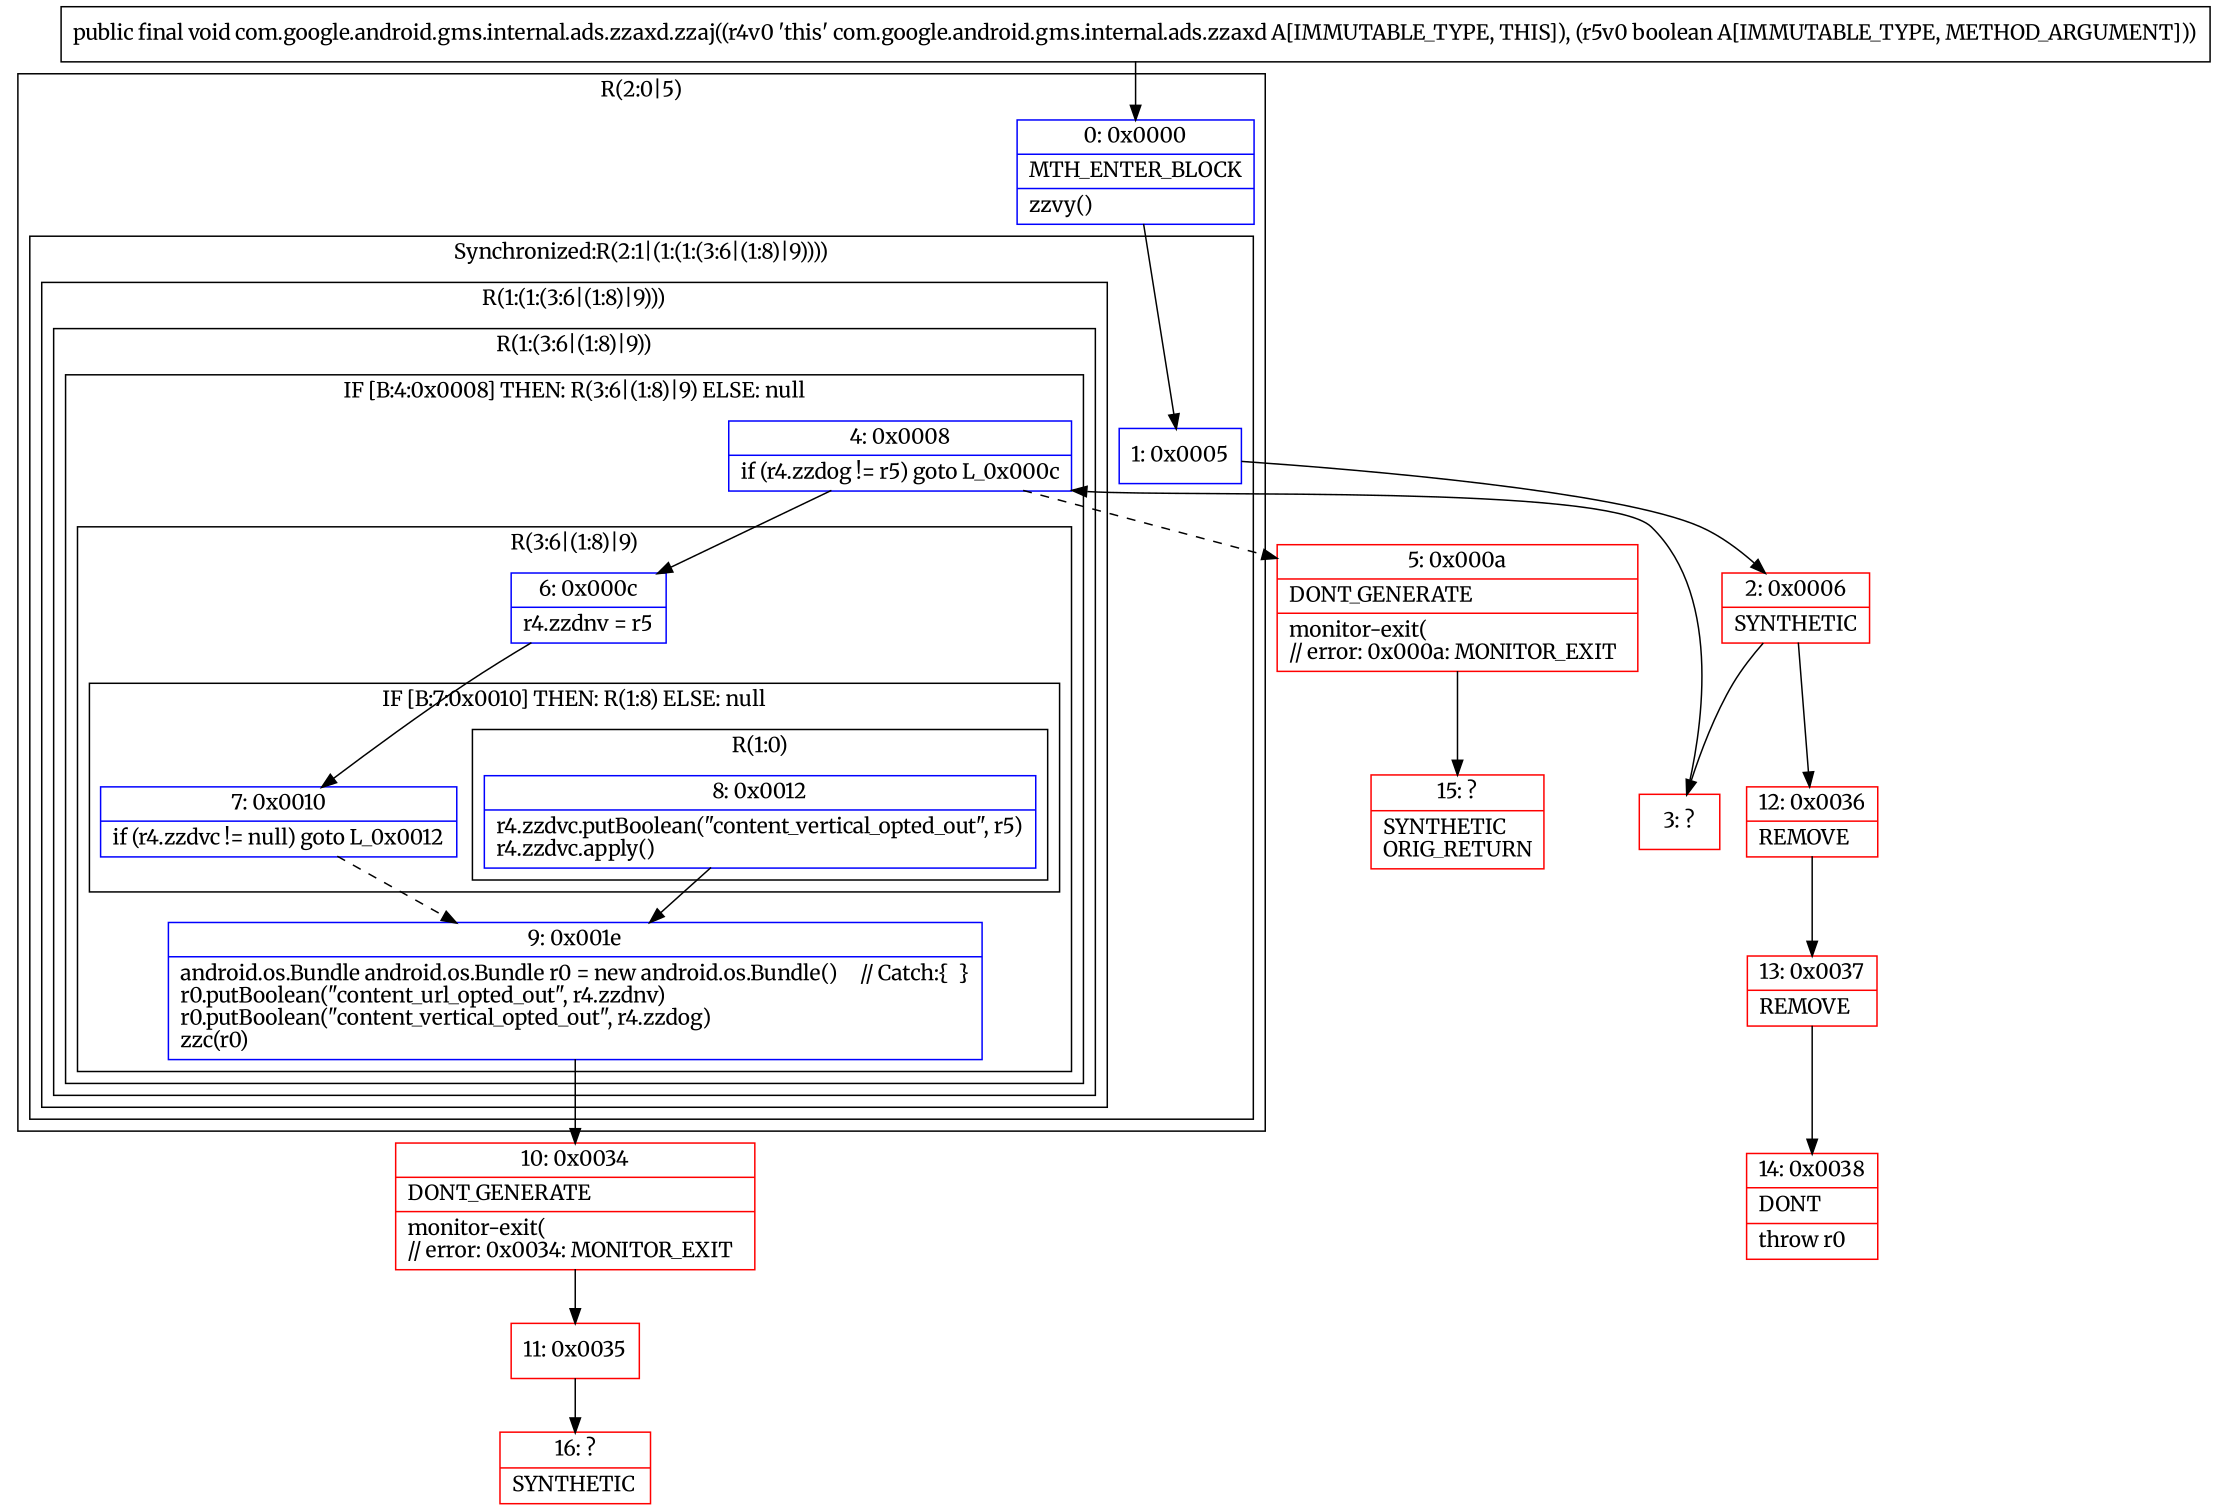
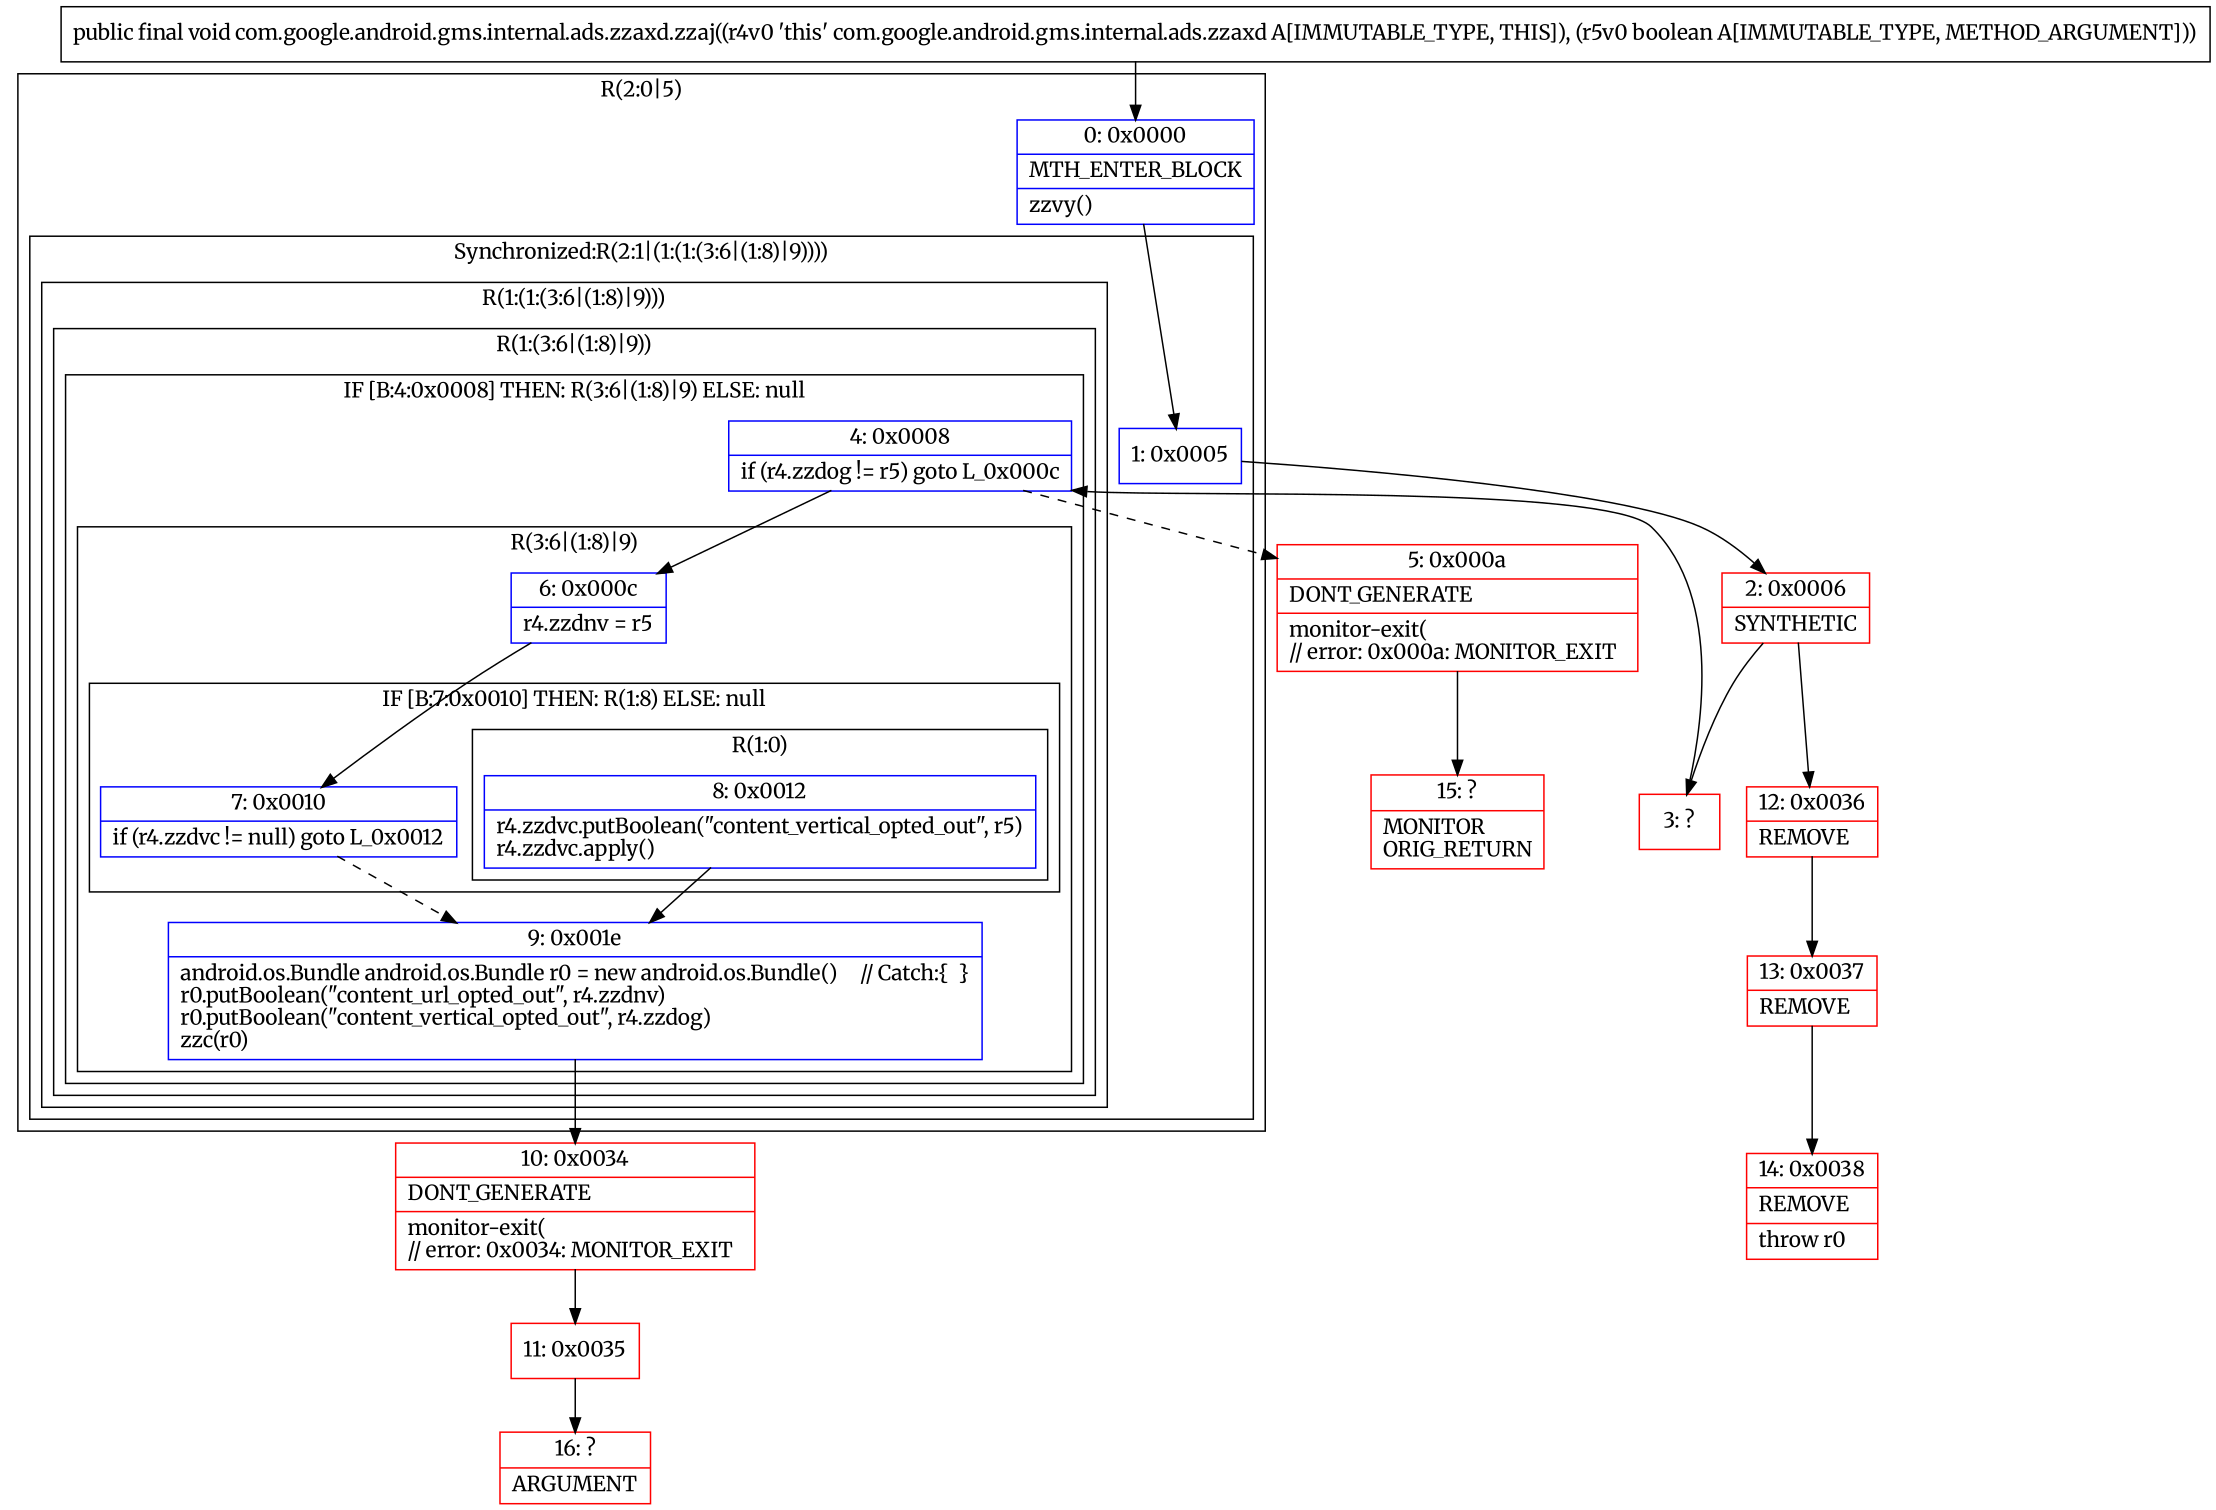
node "15: ?": text "SYNTHETIC" -> "MONITOR"
node "14: 0x0038": text "DONT" -> "REMOVE"
node "16: ?": text "SYNTHETIC" -> "ARGUMENT"
